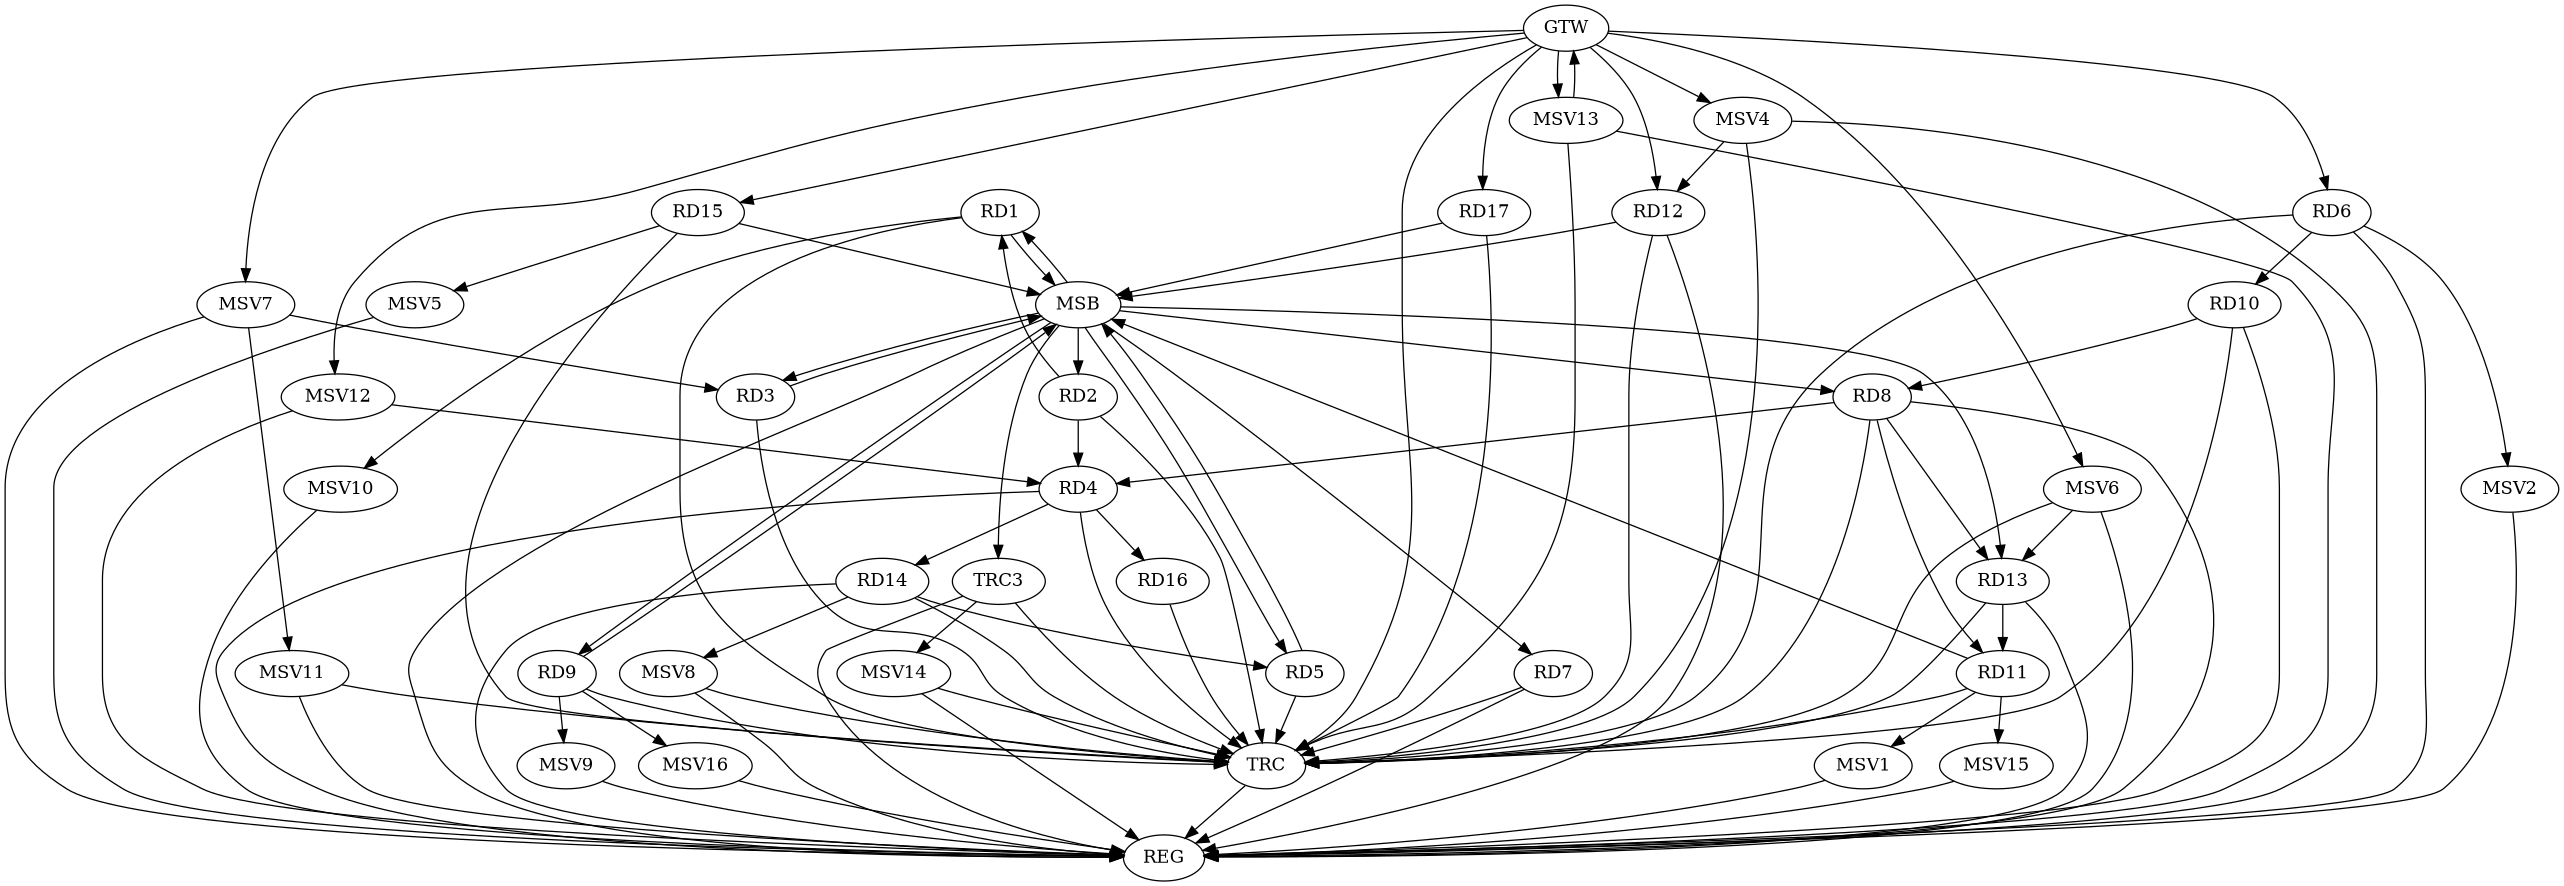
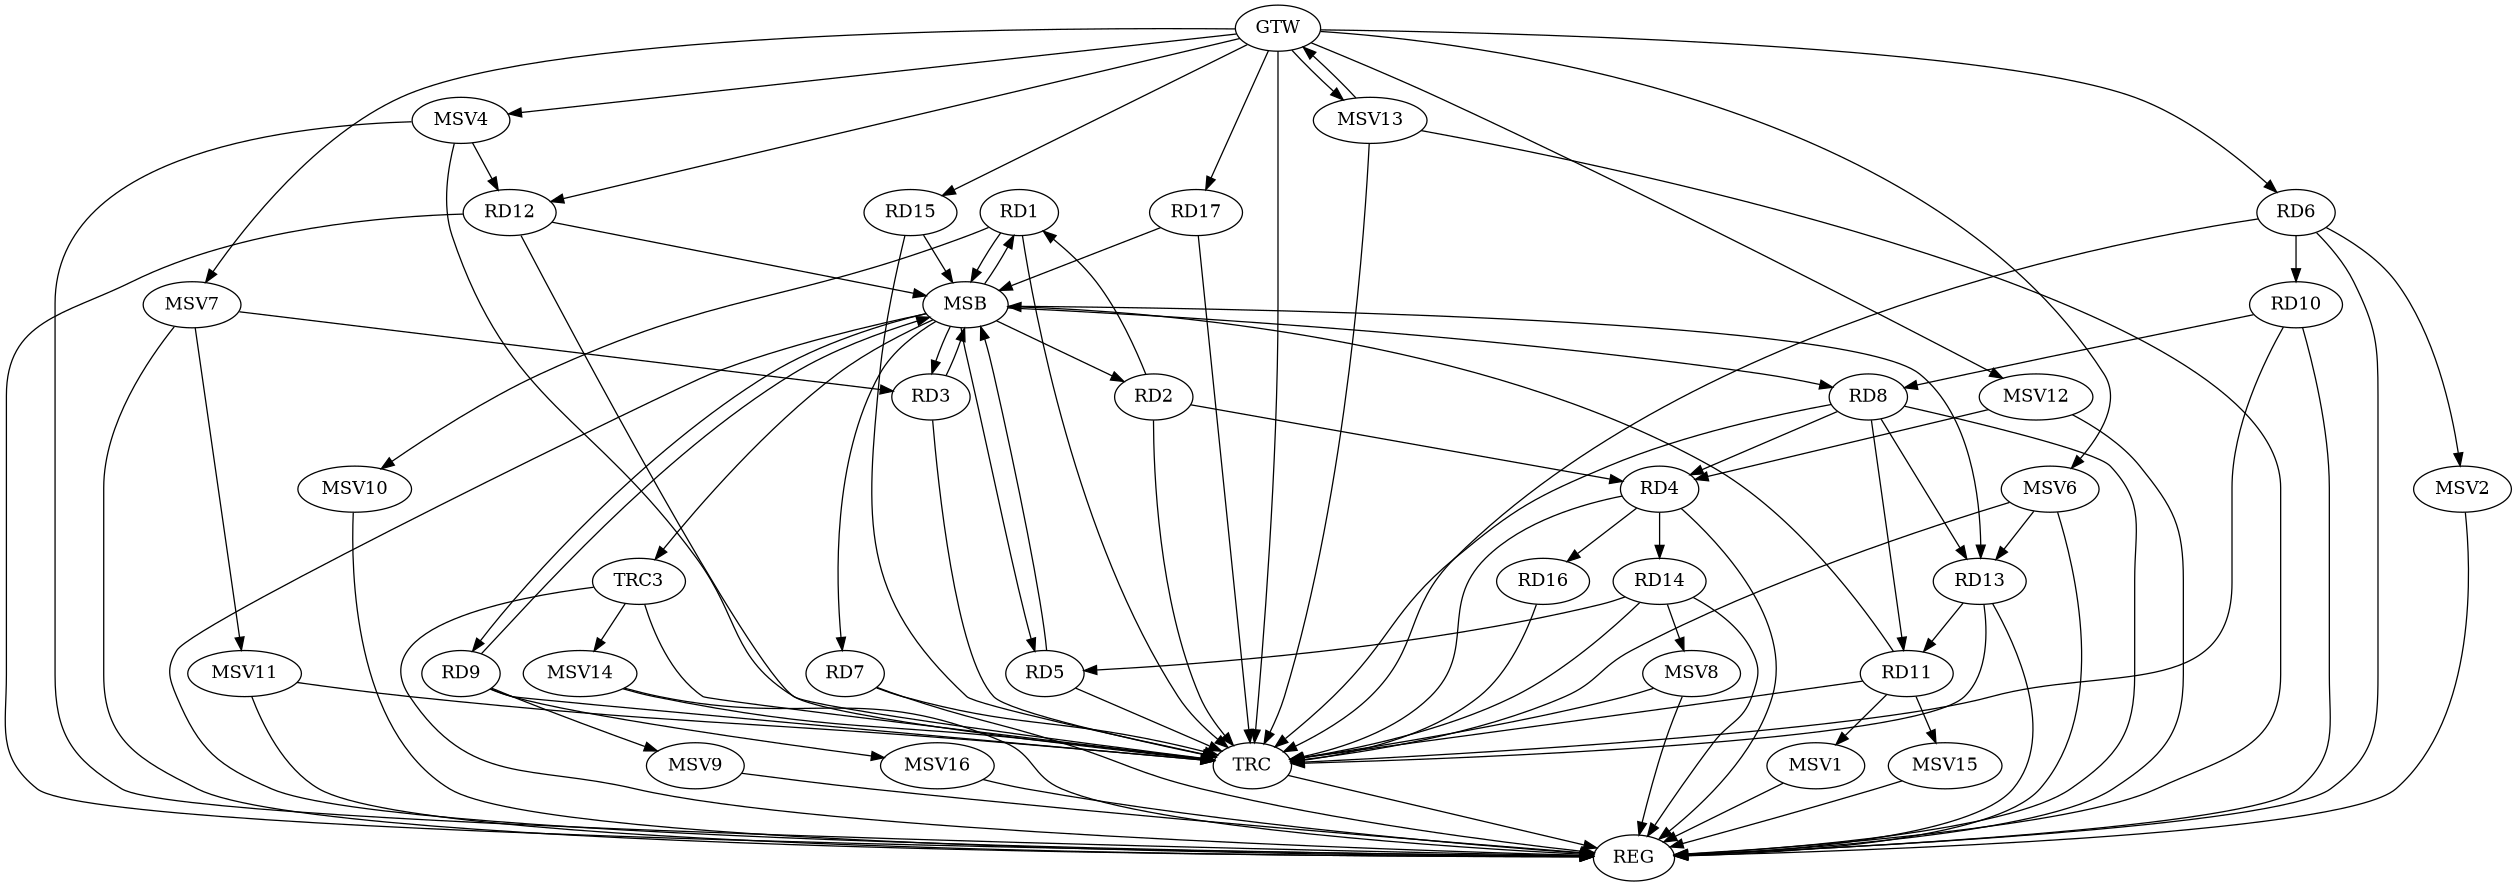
node "MSV5": removed
